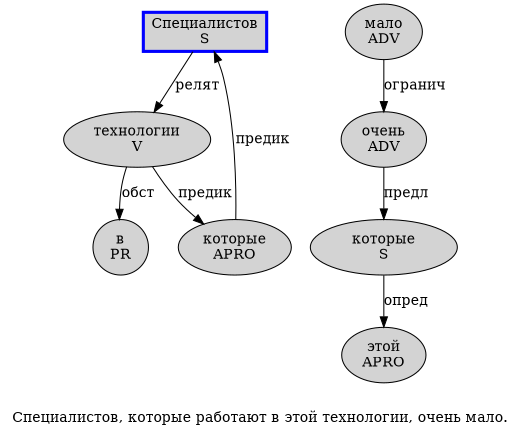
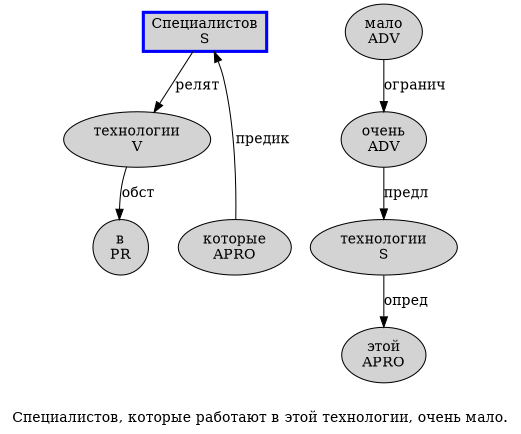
edge "технологии V" -> "которые APRO": removed, label "предик"
node "которые S": label "которые S" -> "технологии S"
